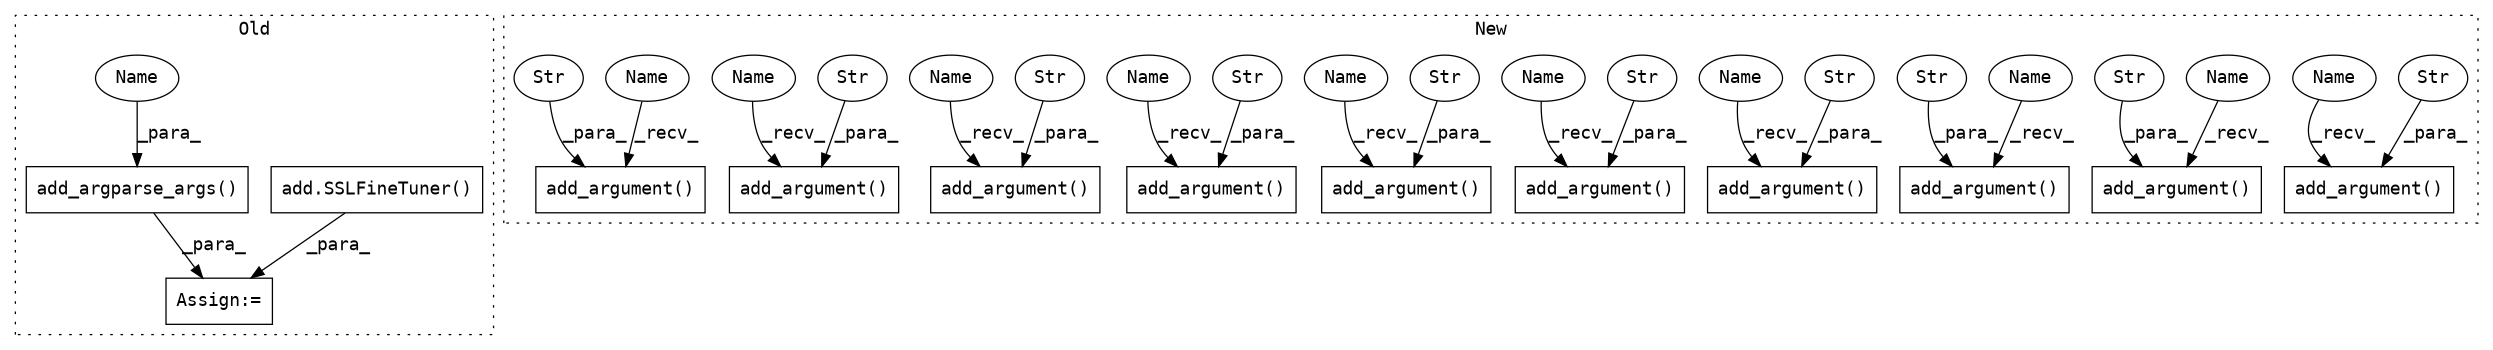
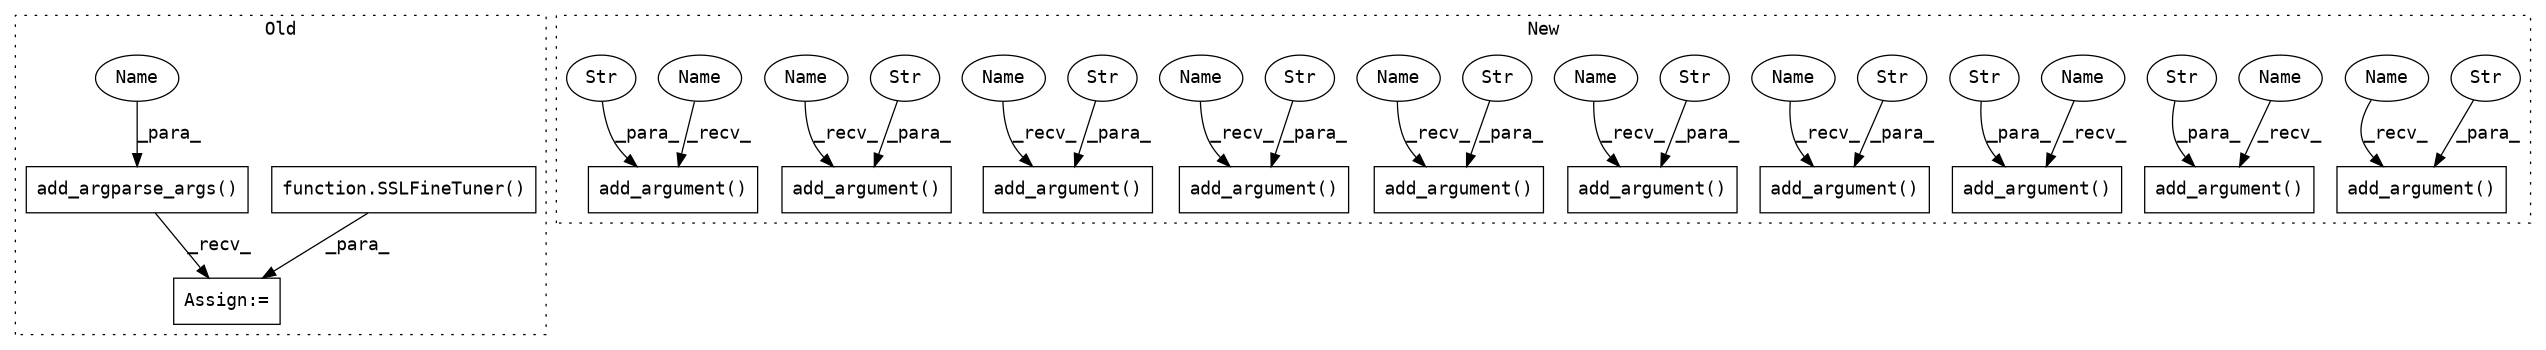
node "add.SSLFineTuner()": label "add.SSLFineTuner()" -> "function.SSLFineTuner()"
edge "add_argparse_args()" -> "Assign:=": label "_para_" -> "_recv_"
